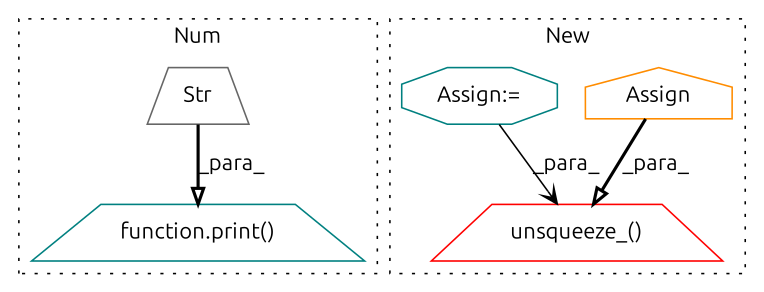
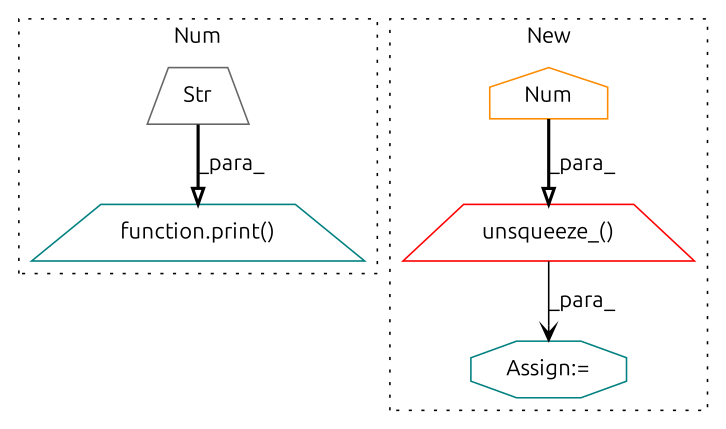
node "Assign": label "Assign" -> "Num"
edge "Assign:=" -> "unsqueeze_()": reversed
